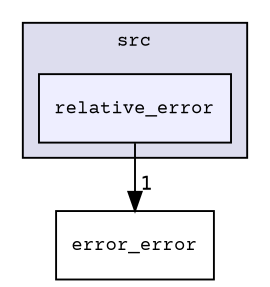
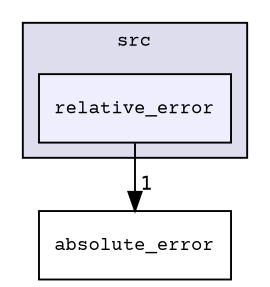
node "error_error": label "error_error" -> "absolute_error"
